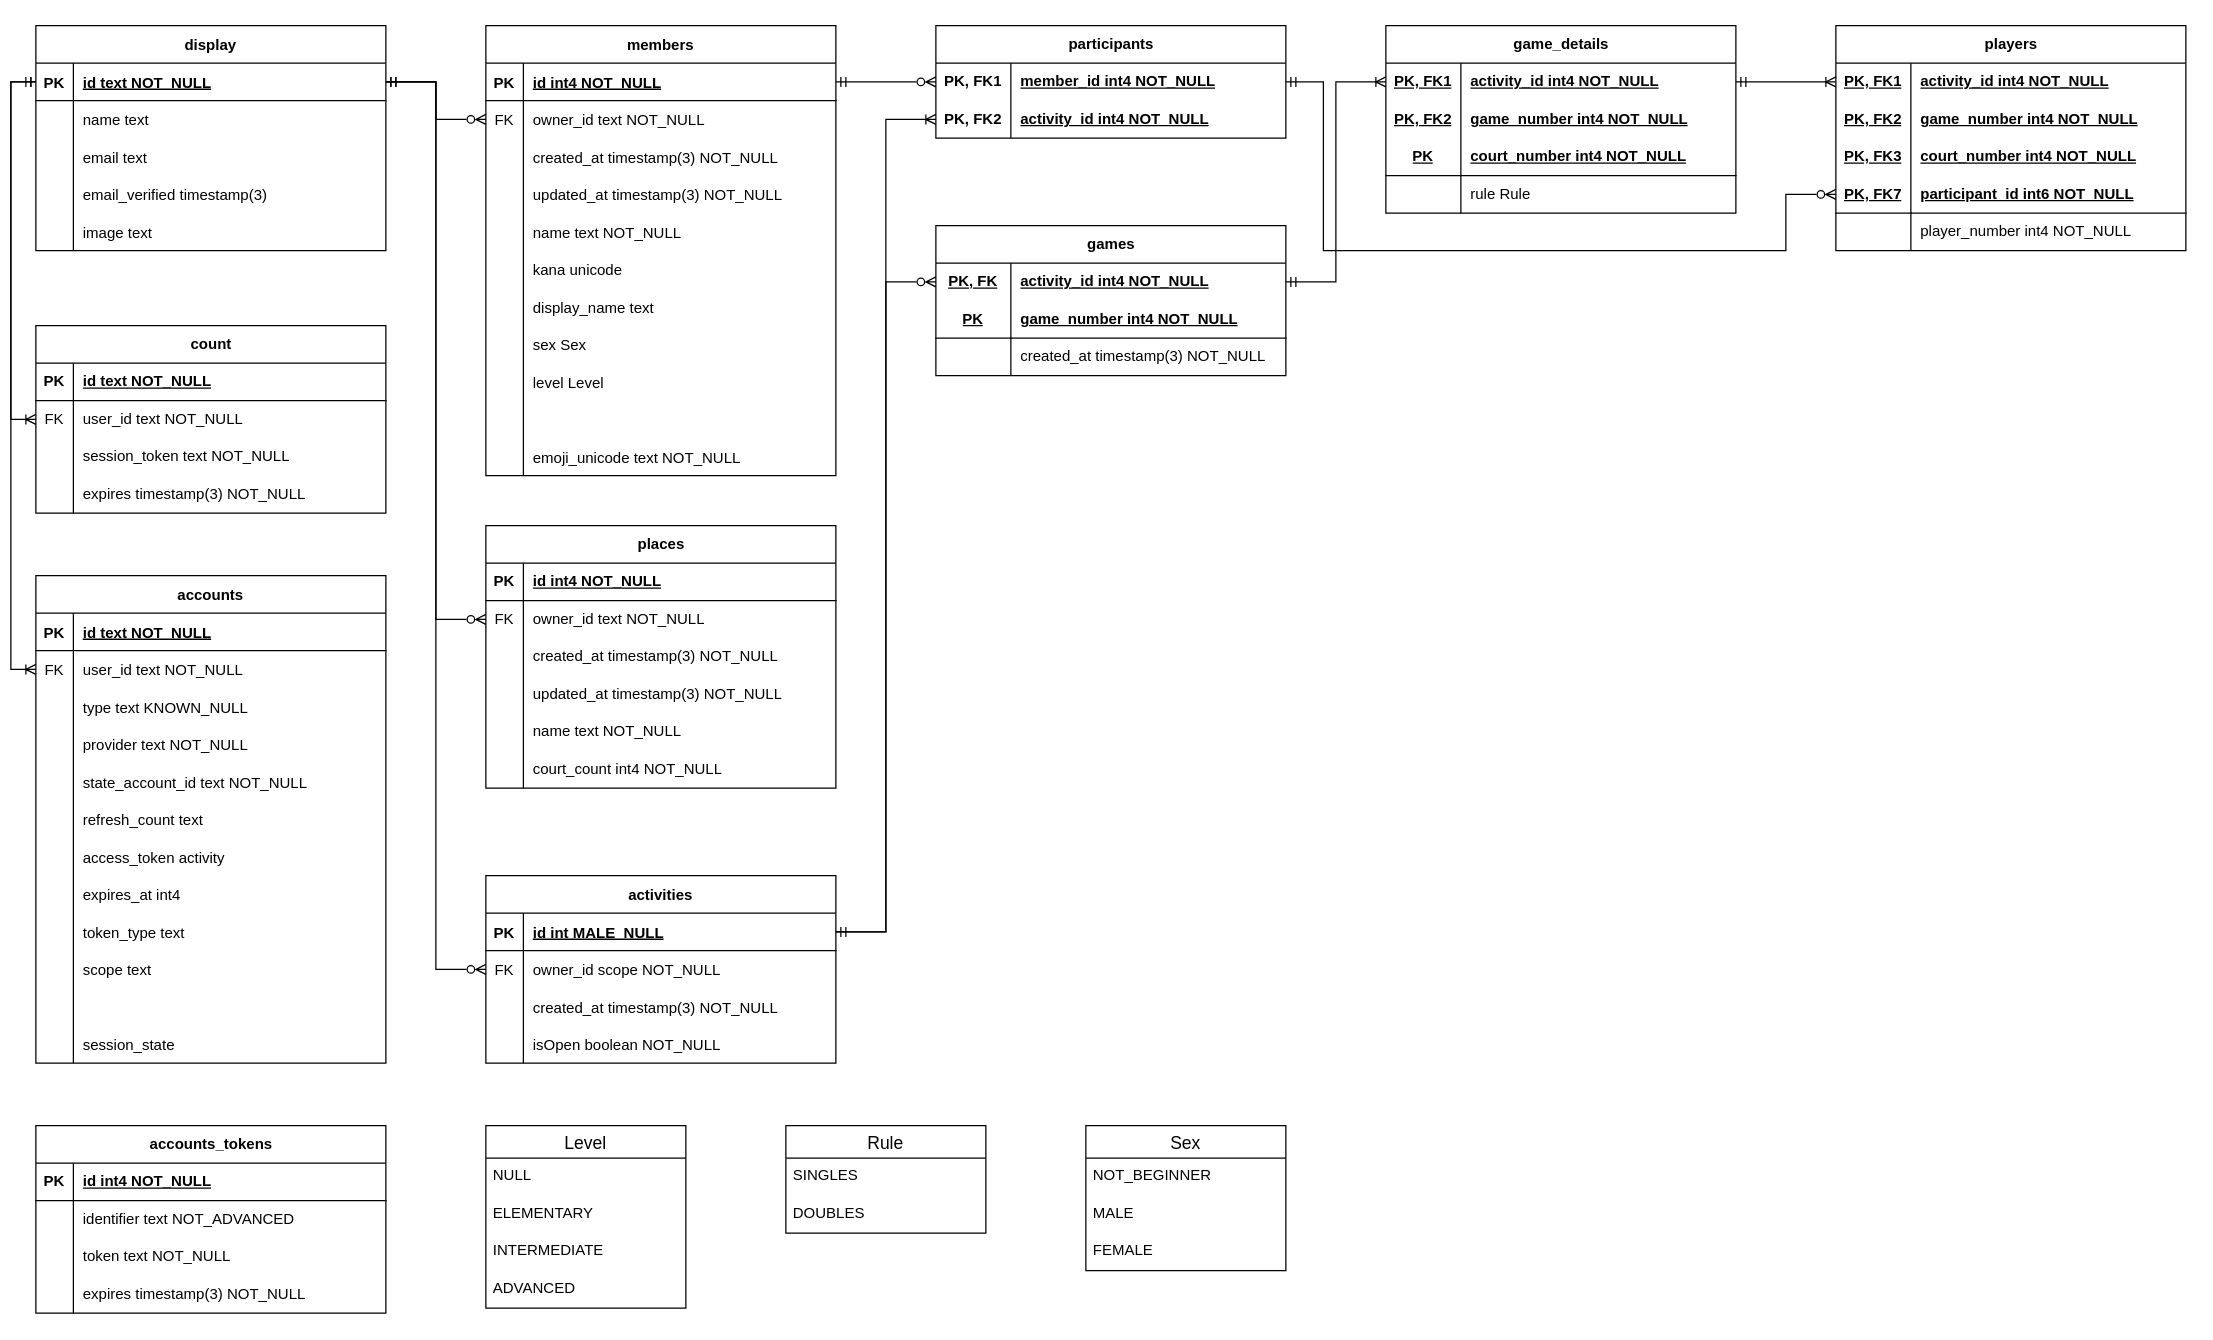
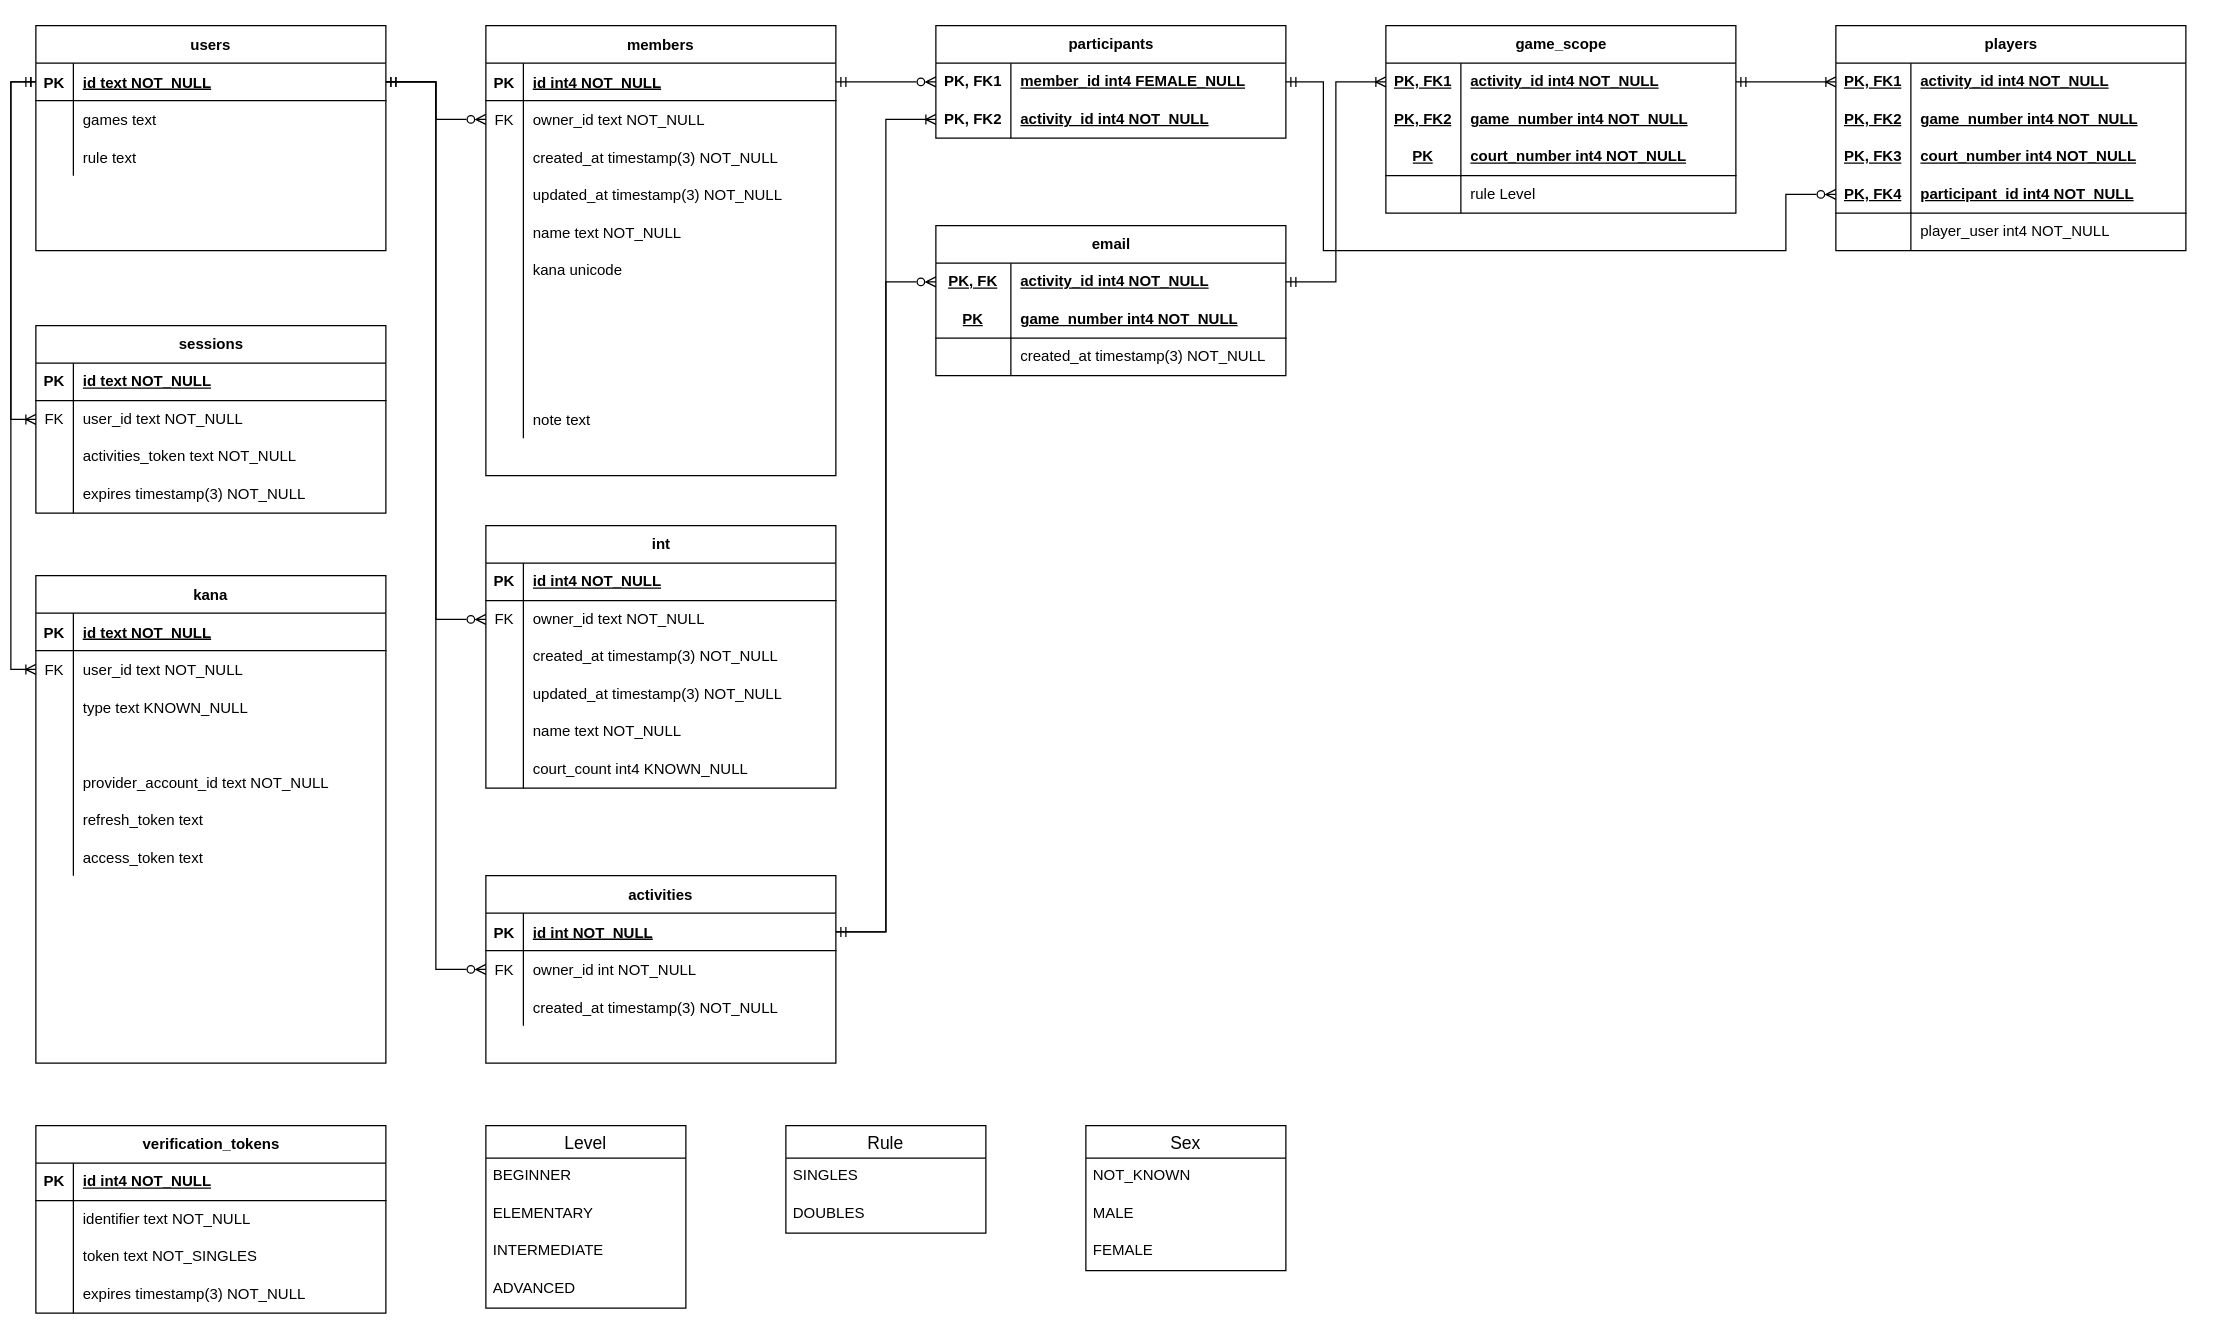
node "game_details": label "game_details" -> "game_scope"
node "display": label "display" -> "users"
node "member_id int4 NOT_NULL": label "member_id int4 NOT_NULL" -> "member_id int4 FEMALE_NULL"
node "name text": label "name text" -> "games text"
node "email text": label "email text" -> "rule text"
node "email_verified timestamp(3)": removed
node "rule Rule": label "rule Rule" -> "rule Level"
node "PK, FK7": label "PK, FK7" -> "PK, FK4"
node "participant_id int6 NOT_NULL": label "participant_id int6 NOT_NULL" -> "participant_id int4 NOT_NULL"
node "image text": removed
node "player_number int4 NOT_NULL": label "player_number int4 NOT_NULL" -> "player_user int4 NOT_NULL"
node "games": label "games" -> "email"
node "display_name text": removed
node "count": label "count" -> "sessions"
node "sex Sex": removed
node "level Level": removed
node "note text": added
node "session_token text NOT_NULL": label "session_token text NOT_NULL" -> "activities_token text NOT_NULL"
node "emoji_unicode text NOT_NULL": removed
node "places": label "places" -> "int"
node "accounts": label "accounts" -> "kana"
node "provider text NOT_NULL": removed
node "court_count int4 NOT_NULL": label "court_count int4 NOT_NULL" -> "court_count int4 KNOWN_NULL"
node "state_account_id text NOT_NULL": label "state_account_id text NOT_NULL" -> "provider_account_id text NOT_NULL"
node "refresh_count text": label "refresh_count text" -> "refresh_token text"
node "access_token activity": label "access_token activity" -> "access_token text"
node "expires_at int4": removed
node "token_type text": removed
node "id int MALE_NULL": label "id int MALE_NULL" -> "id int NOT_NULL"
node "scope text": removed
node "owner_id scope NOT_NULL": label "owner_id scope NOT_NULL" -> "owner_id int NOT_NULL"
node "session_state": removed
node "isOpen boolean NOT_NULL": removed
node "accounts_tokens": label "accounts_tokens" -> "verification_tokens"
node "NULL": label "NULL" -> "BEGINNER"
node "NOT_BEGINNER": label "NOT_BEGINNER" -> "NOT_KNOWN"
node "identifier text NOT_ADVANCED": label "identifier text NOT_ADVANCED" -> "identifier text NOT_NULL"
node "token text NOT_NULL": label "token text NOT_NULL" -> "token text NOT_SINGLES"
